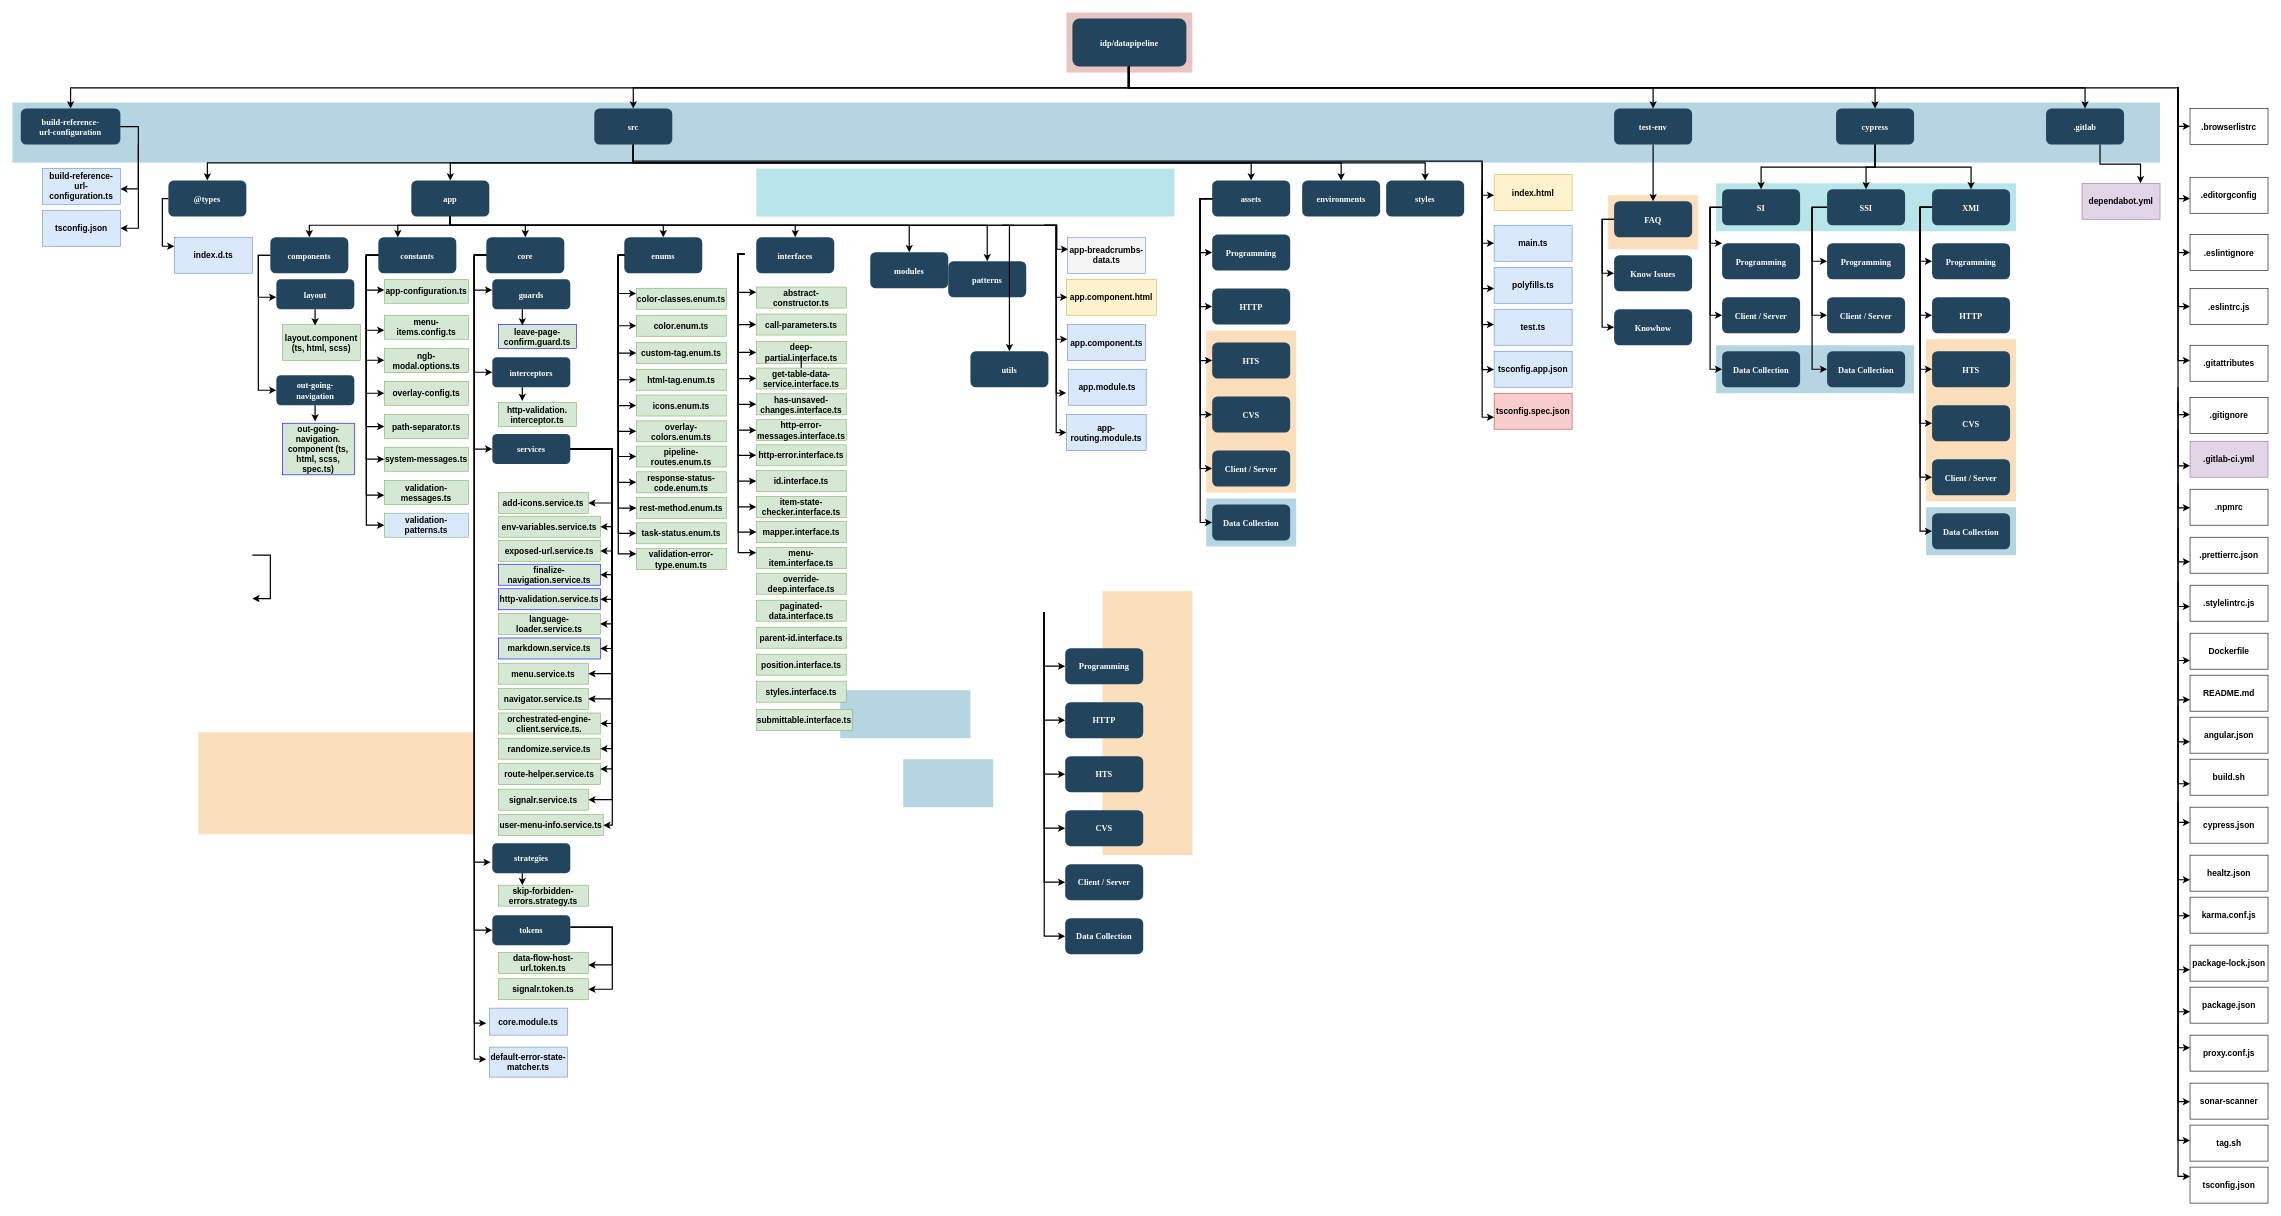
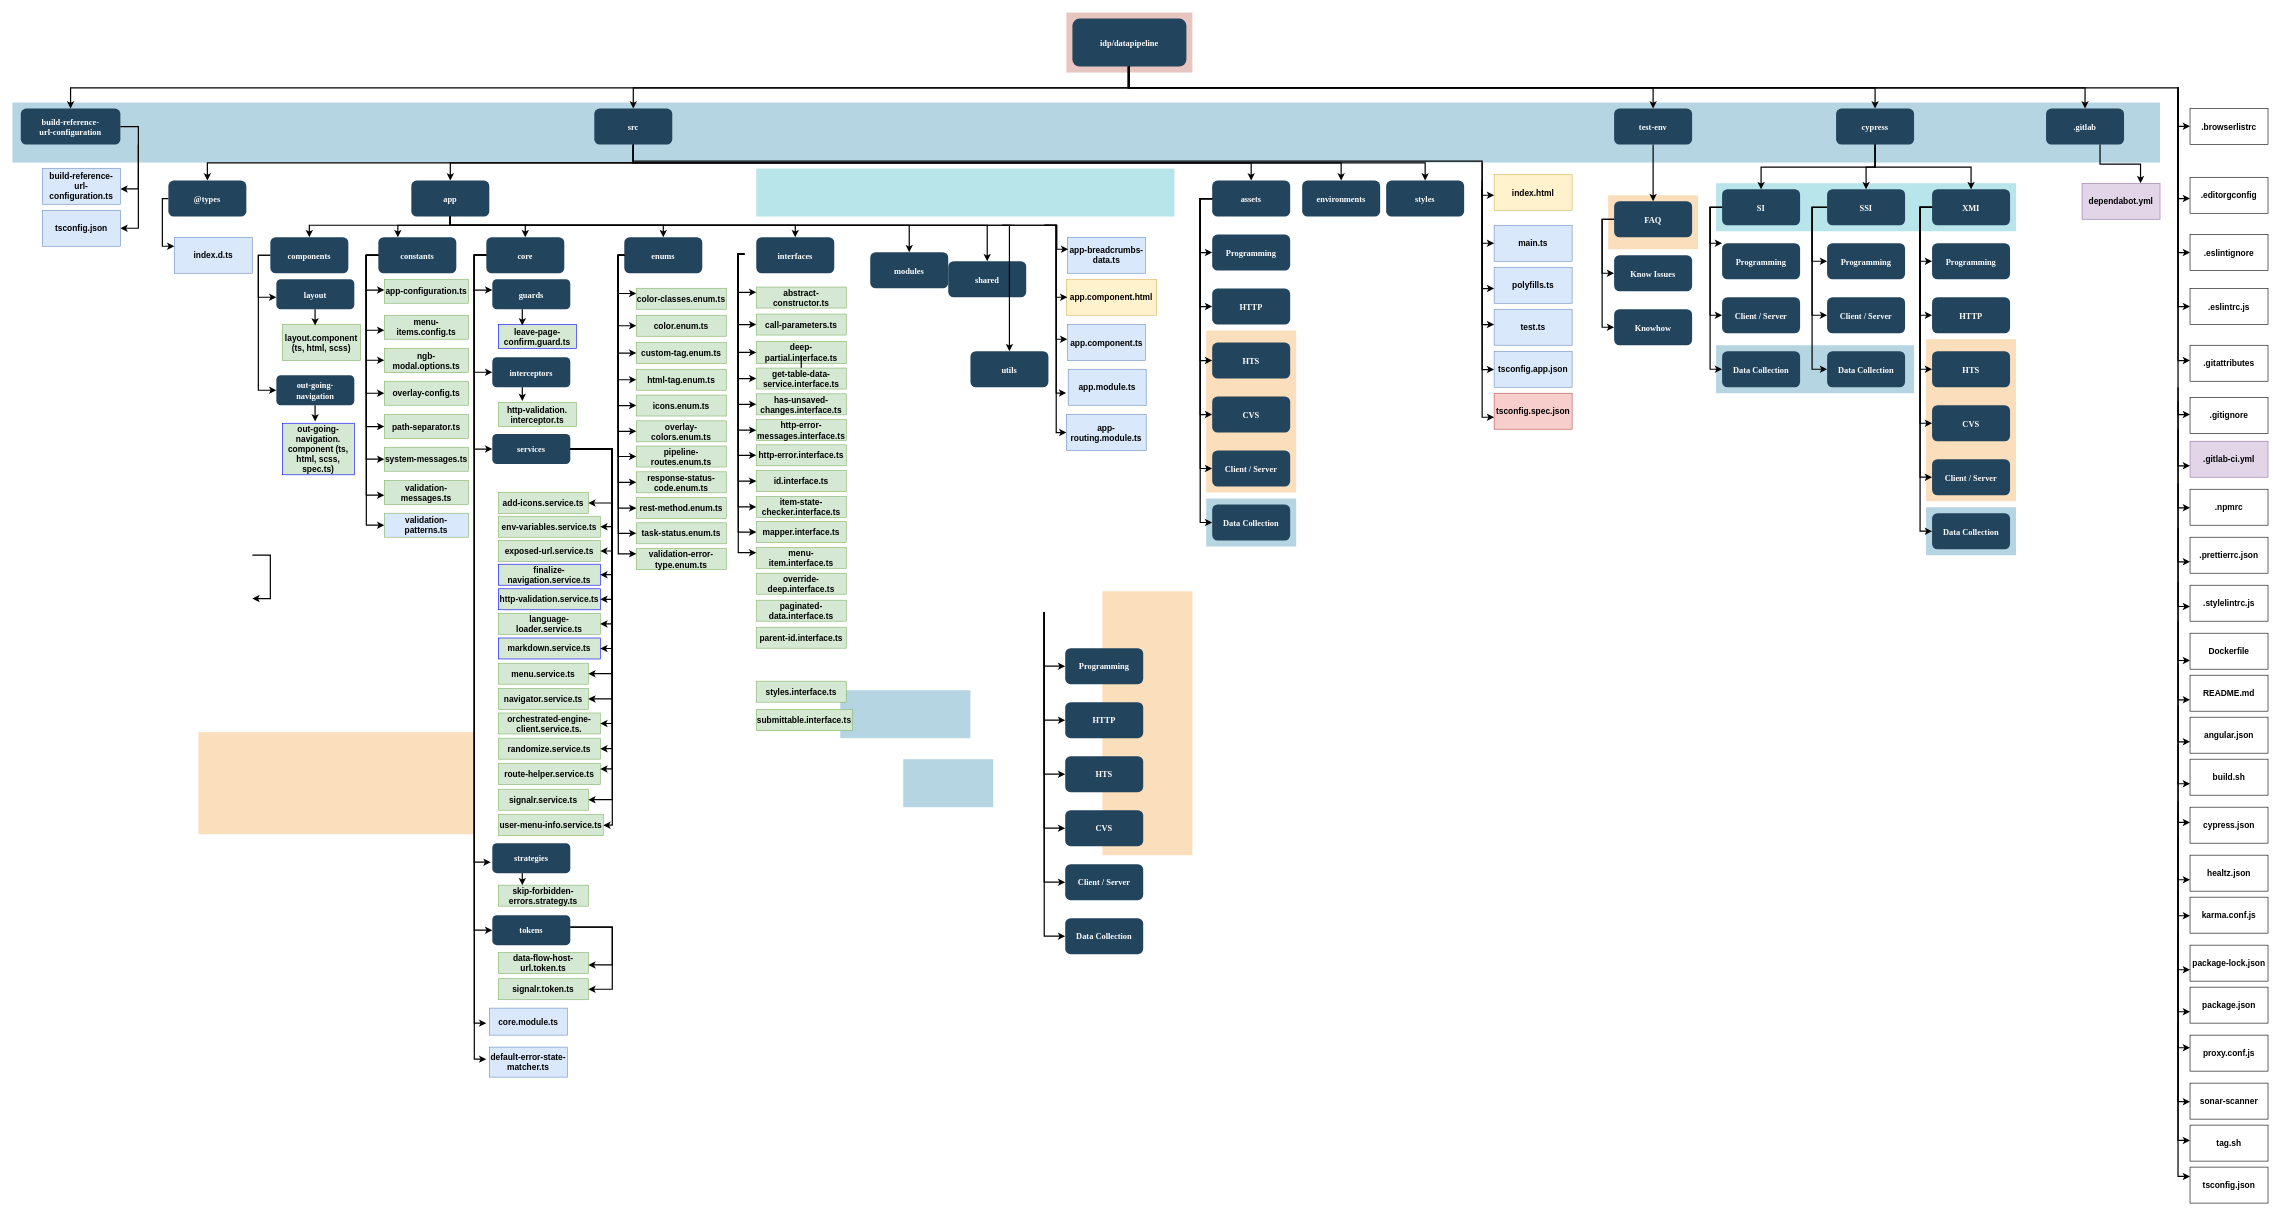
node "app-breadcrumbs-data.ts": fillcolor #f5f5f5 -> #dae8fc
node "patterns": label "patterns" -> "shared"
node "position.interface.ts": removed
